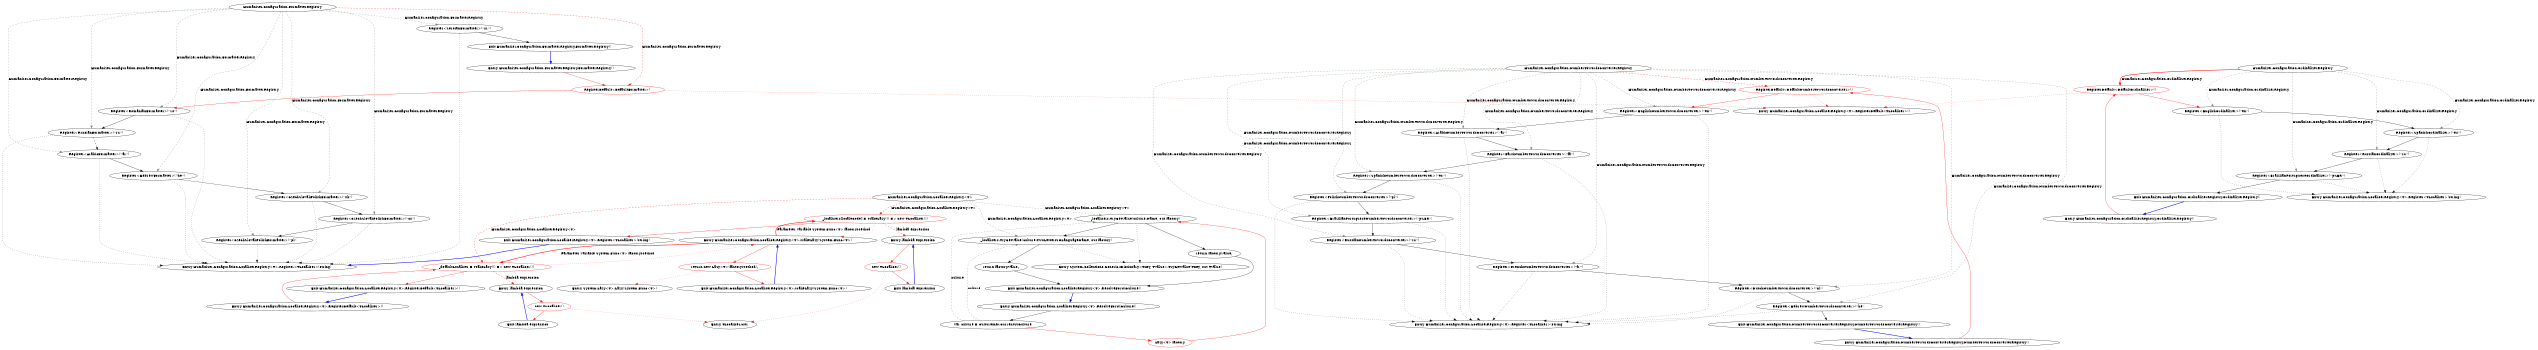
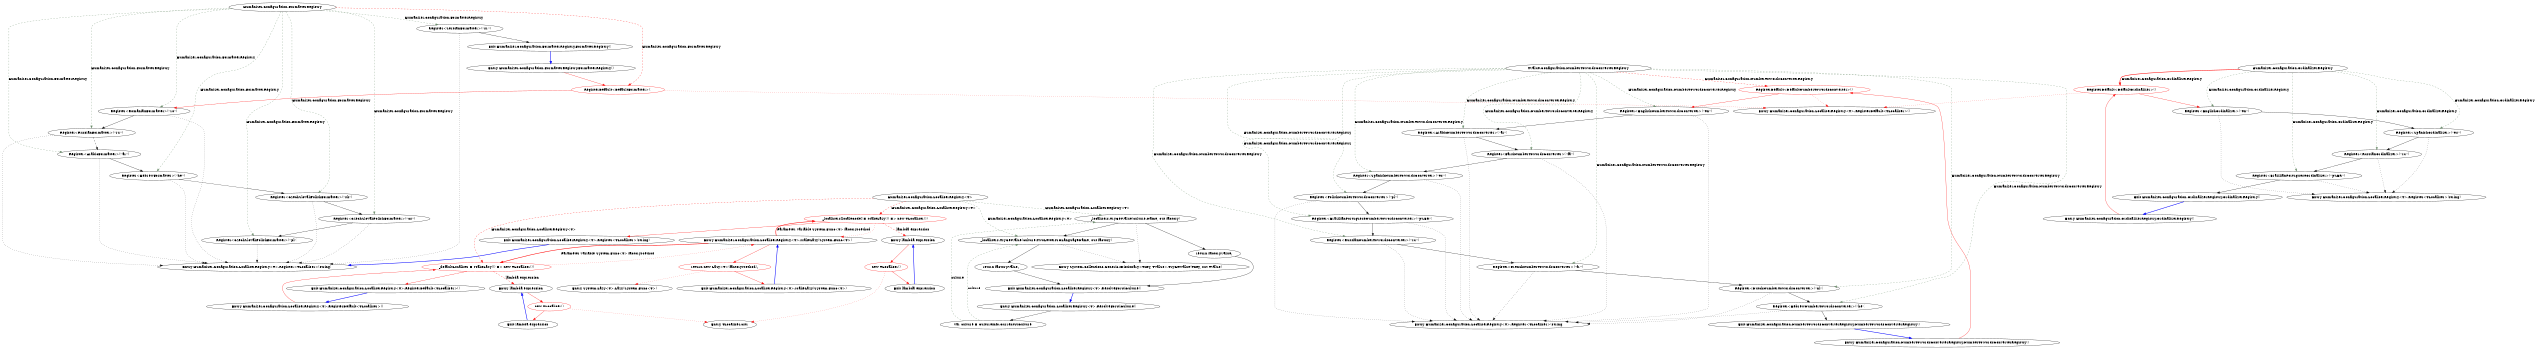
node "Humanizer.Configuration.NumberToWordsConverterRegistry": label "Humanizer.Configuration.NumberToWordsConverterRegistry" -> "TValue.Configuration.NumberToWordsConverterRegistry"
node "Lazy<T> factory": removed
